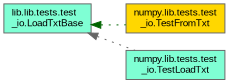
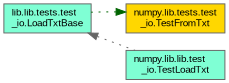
edge "numpy.lib.tests.test _io.TestFromTxt" -> "lib.lib.tests.test _io.LoadTxtBase": reversed
node "numpy.lib.tests.test _io.TestLoadTxt": label "numpy.lib.tests.test _io.TestLoadTxt" -> "numpy.lib.lib.test _io.TestLoadTxt"
